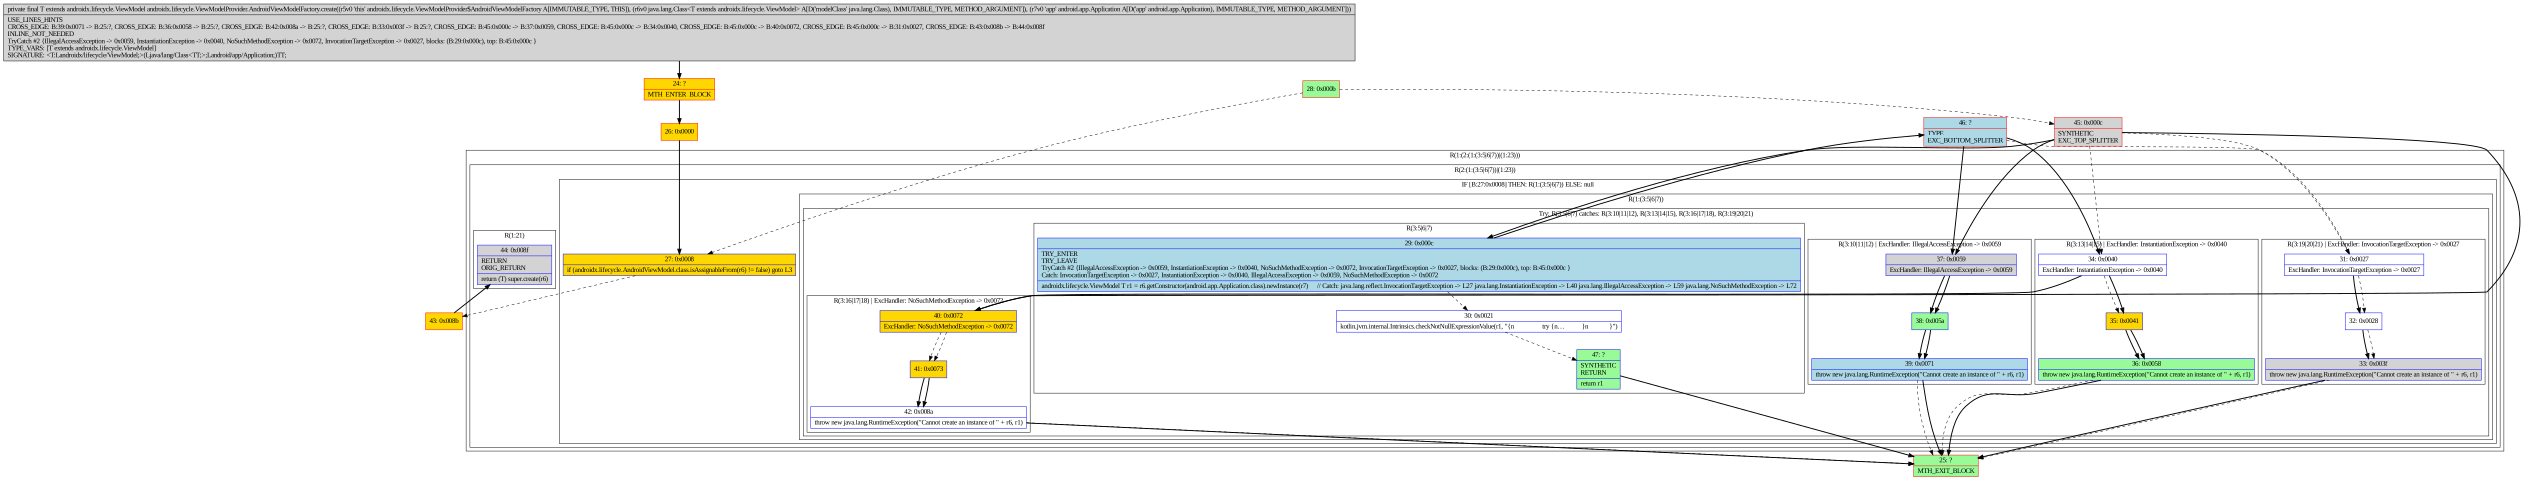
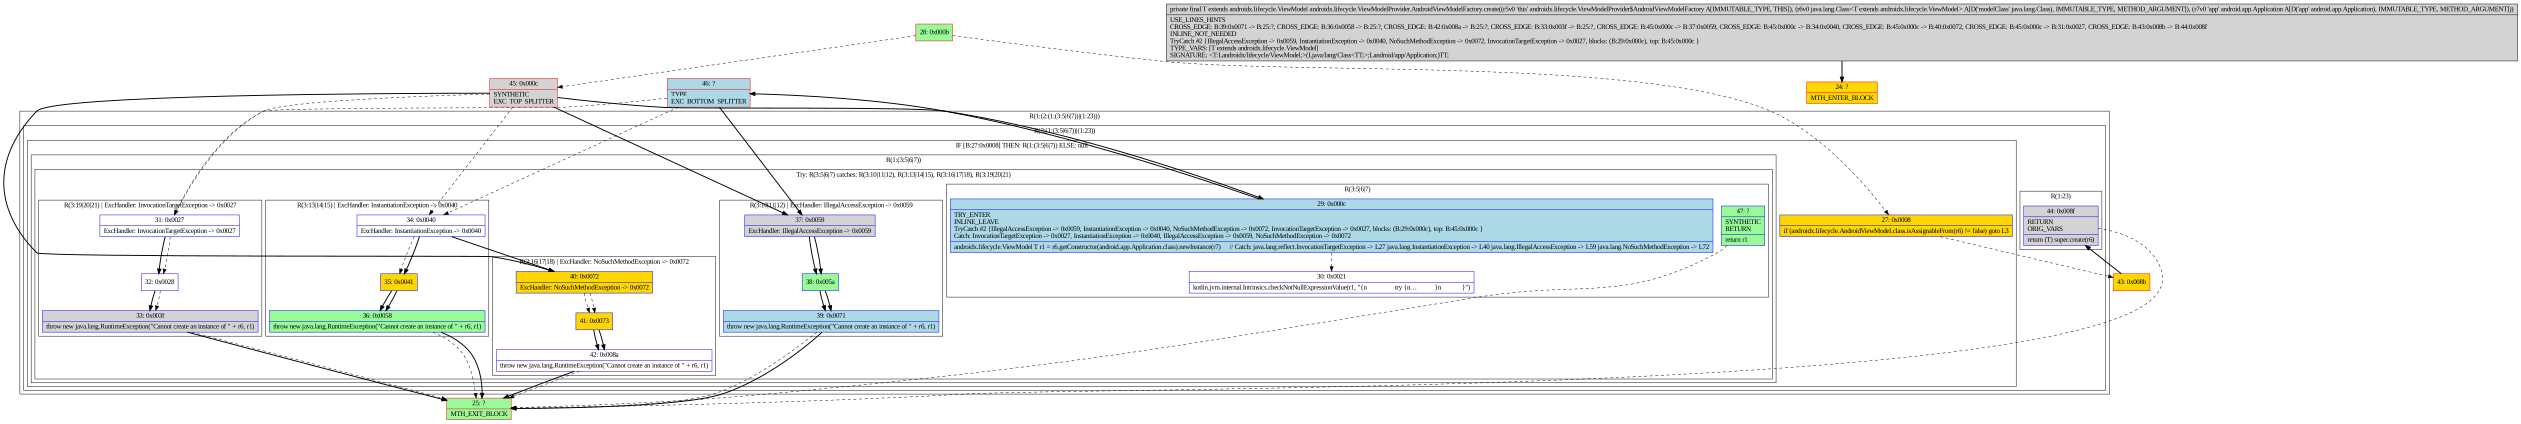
node "26: 0x0000": removed
edge "46: ?" -> "34: 0x0040": style bold -> dashed
cluster "R(1:21)": label "R(1:21)" -> "R(1:23)"
node "29: 0x000c": text "TRY_LEAVE" -> "INLINE_LEAVE"
node "44: 0x008f": text "ORIG_RETURN" -> "ORIG_VARS"
edge "30: 0x0021" -> "47: ?": removed
edge "44: 0x008f" -> "25: ?": added
edge "47: ?" -> "25: ?": style bold -> dashed
